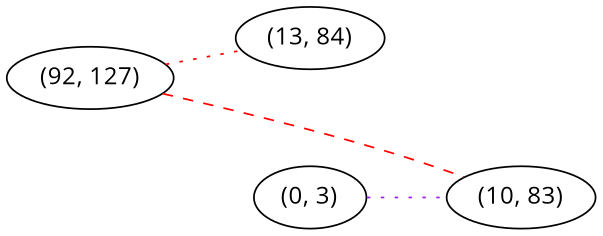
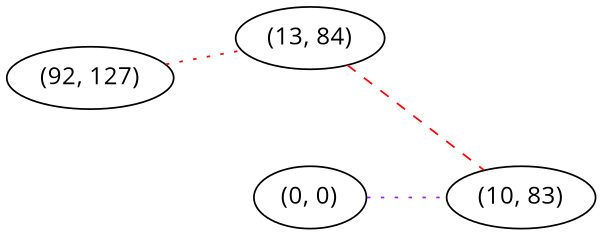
edge "(92, 127)" -- "(10, 83)": now "(13, 84)" -- "(10, 83)"
node "(0, 3)": label "(0, 3)" -> "(0, 0)"
